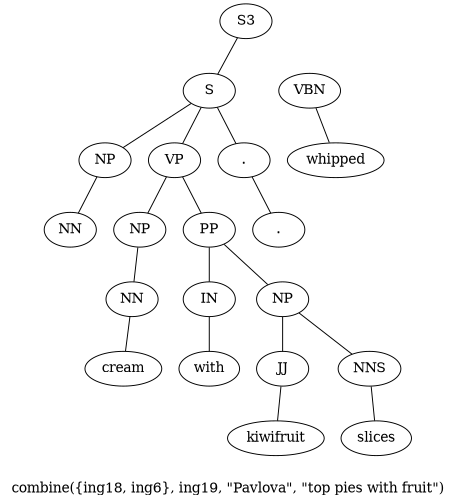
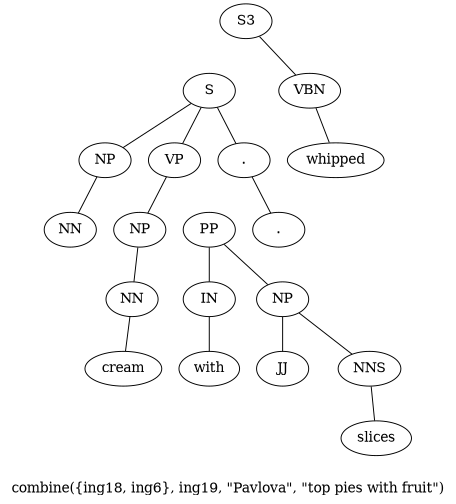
edge "S3" -- "S": now "S3" -- "VBN"
edge "VP" -- "PP": removed
node "kiwifruit": removed
